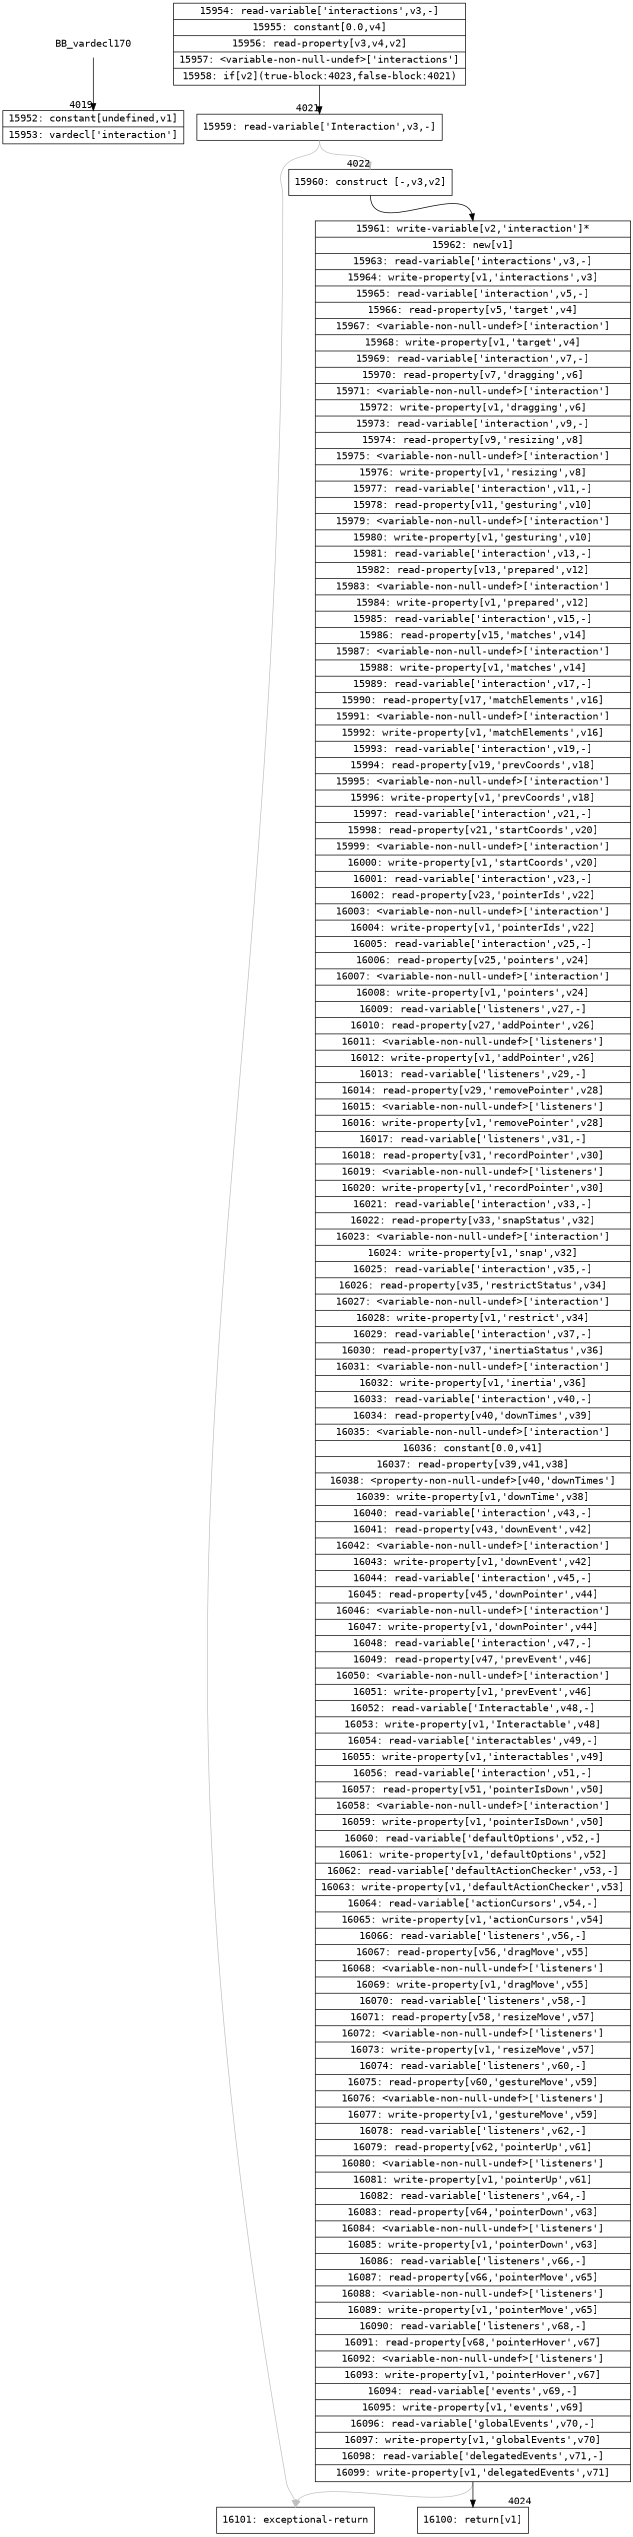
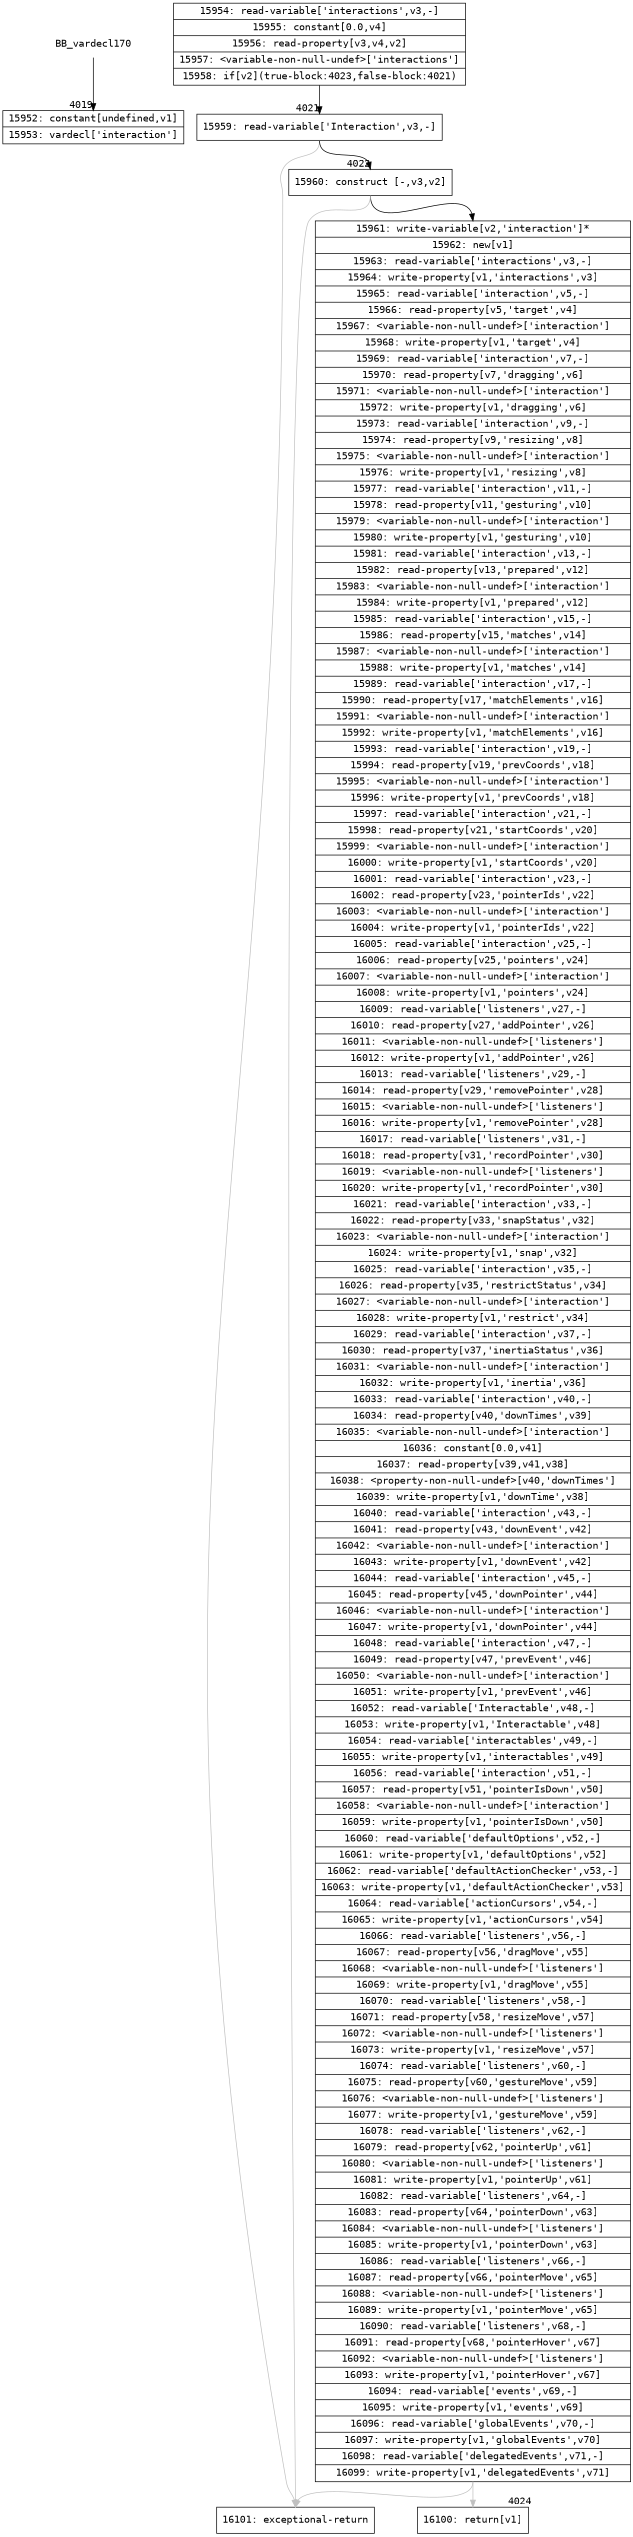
edge "15959: read-variable['Interaction',v3,-]" -> "15960: construct [-,v3,v2]": color gray -> black
edge "15960: construct [-,v3,v2]" -> "16101: exceptional-return": added
edge "15961: write-variable[v2,'interaction']*" -> "16100: return[v1]": color black -> gray
